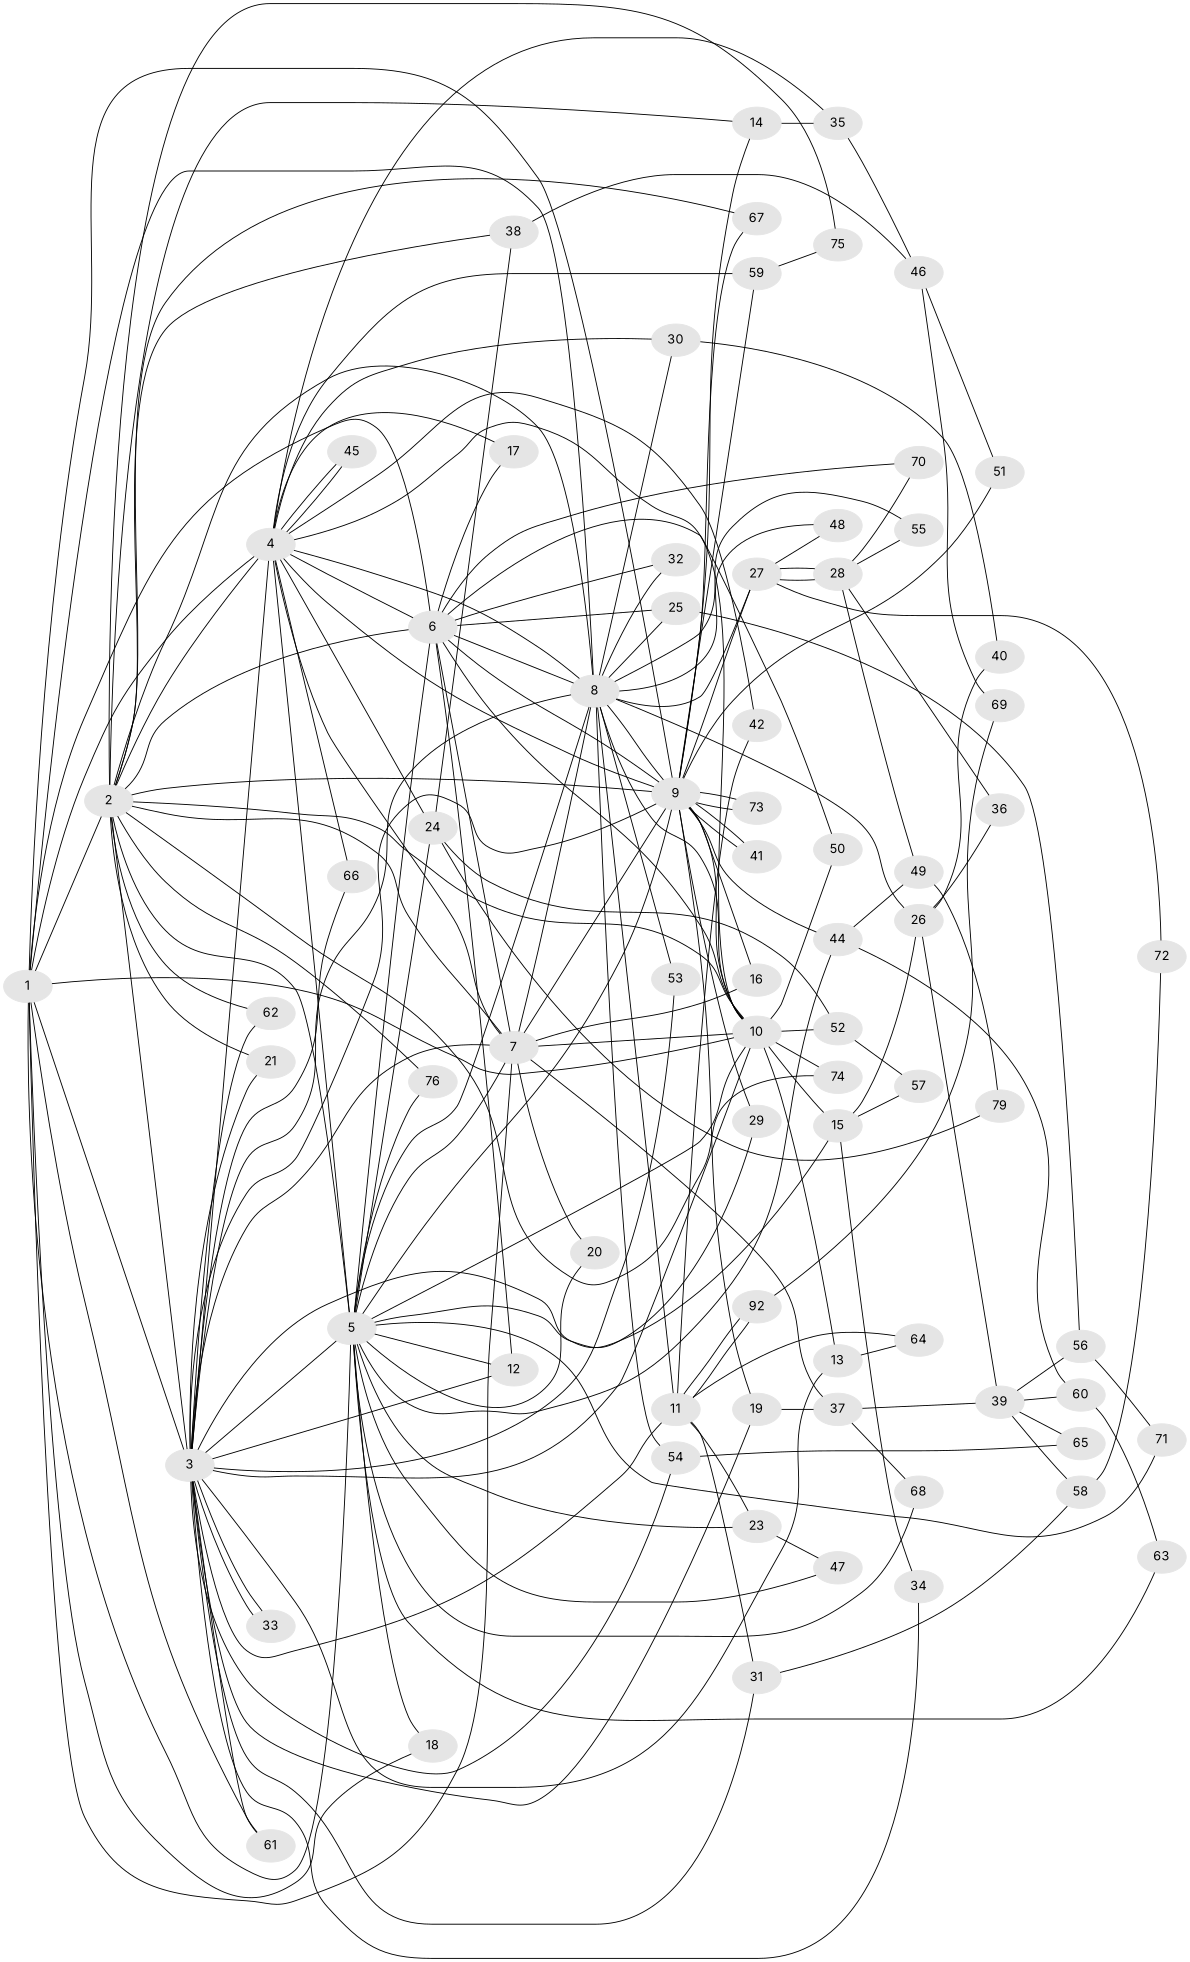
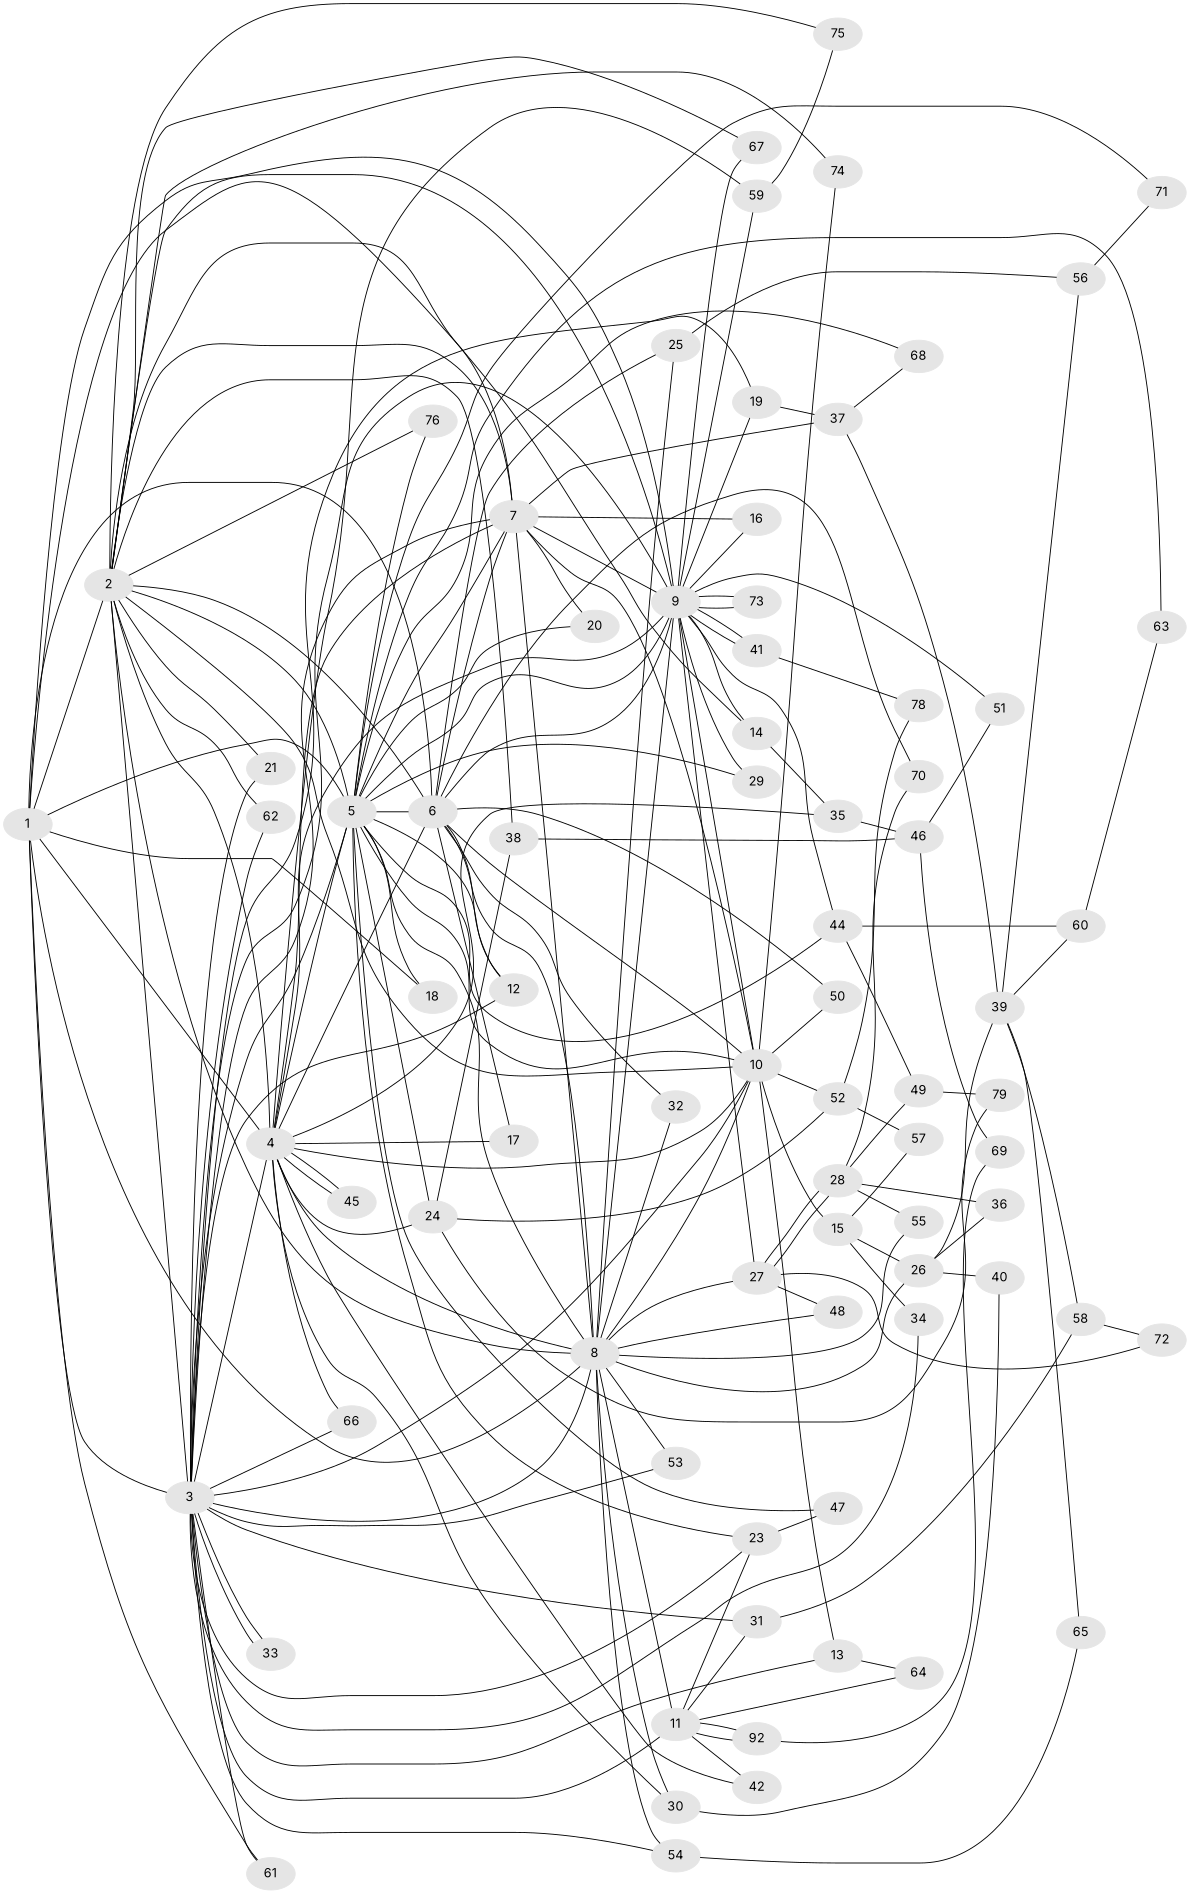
node "78": added
edge "1" -- "10": removed
edge "15" -- "3": now "23" -- "3"
